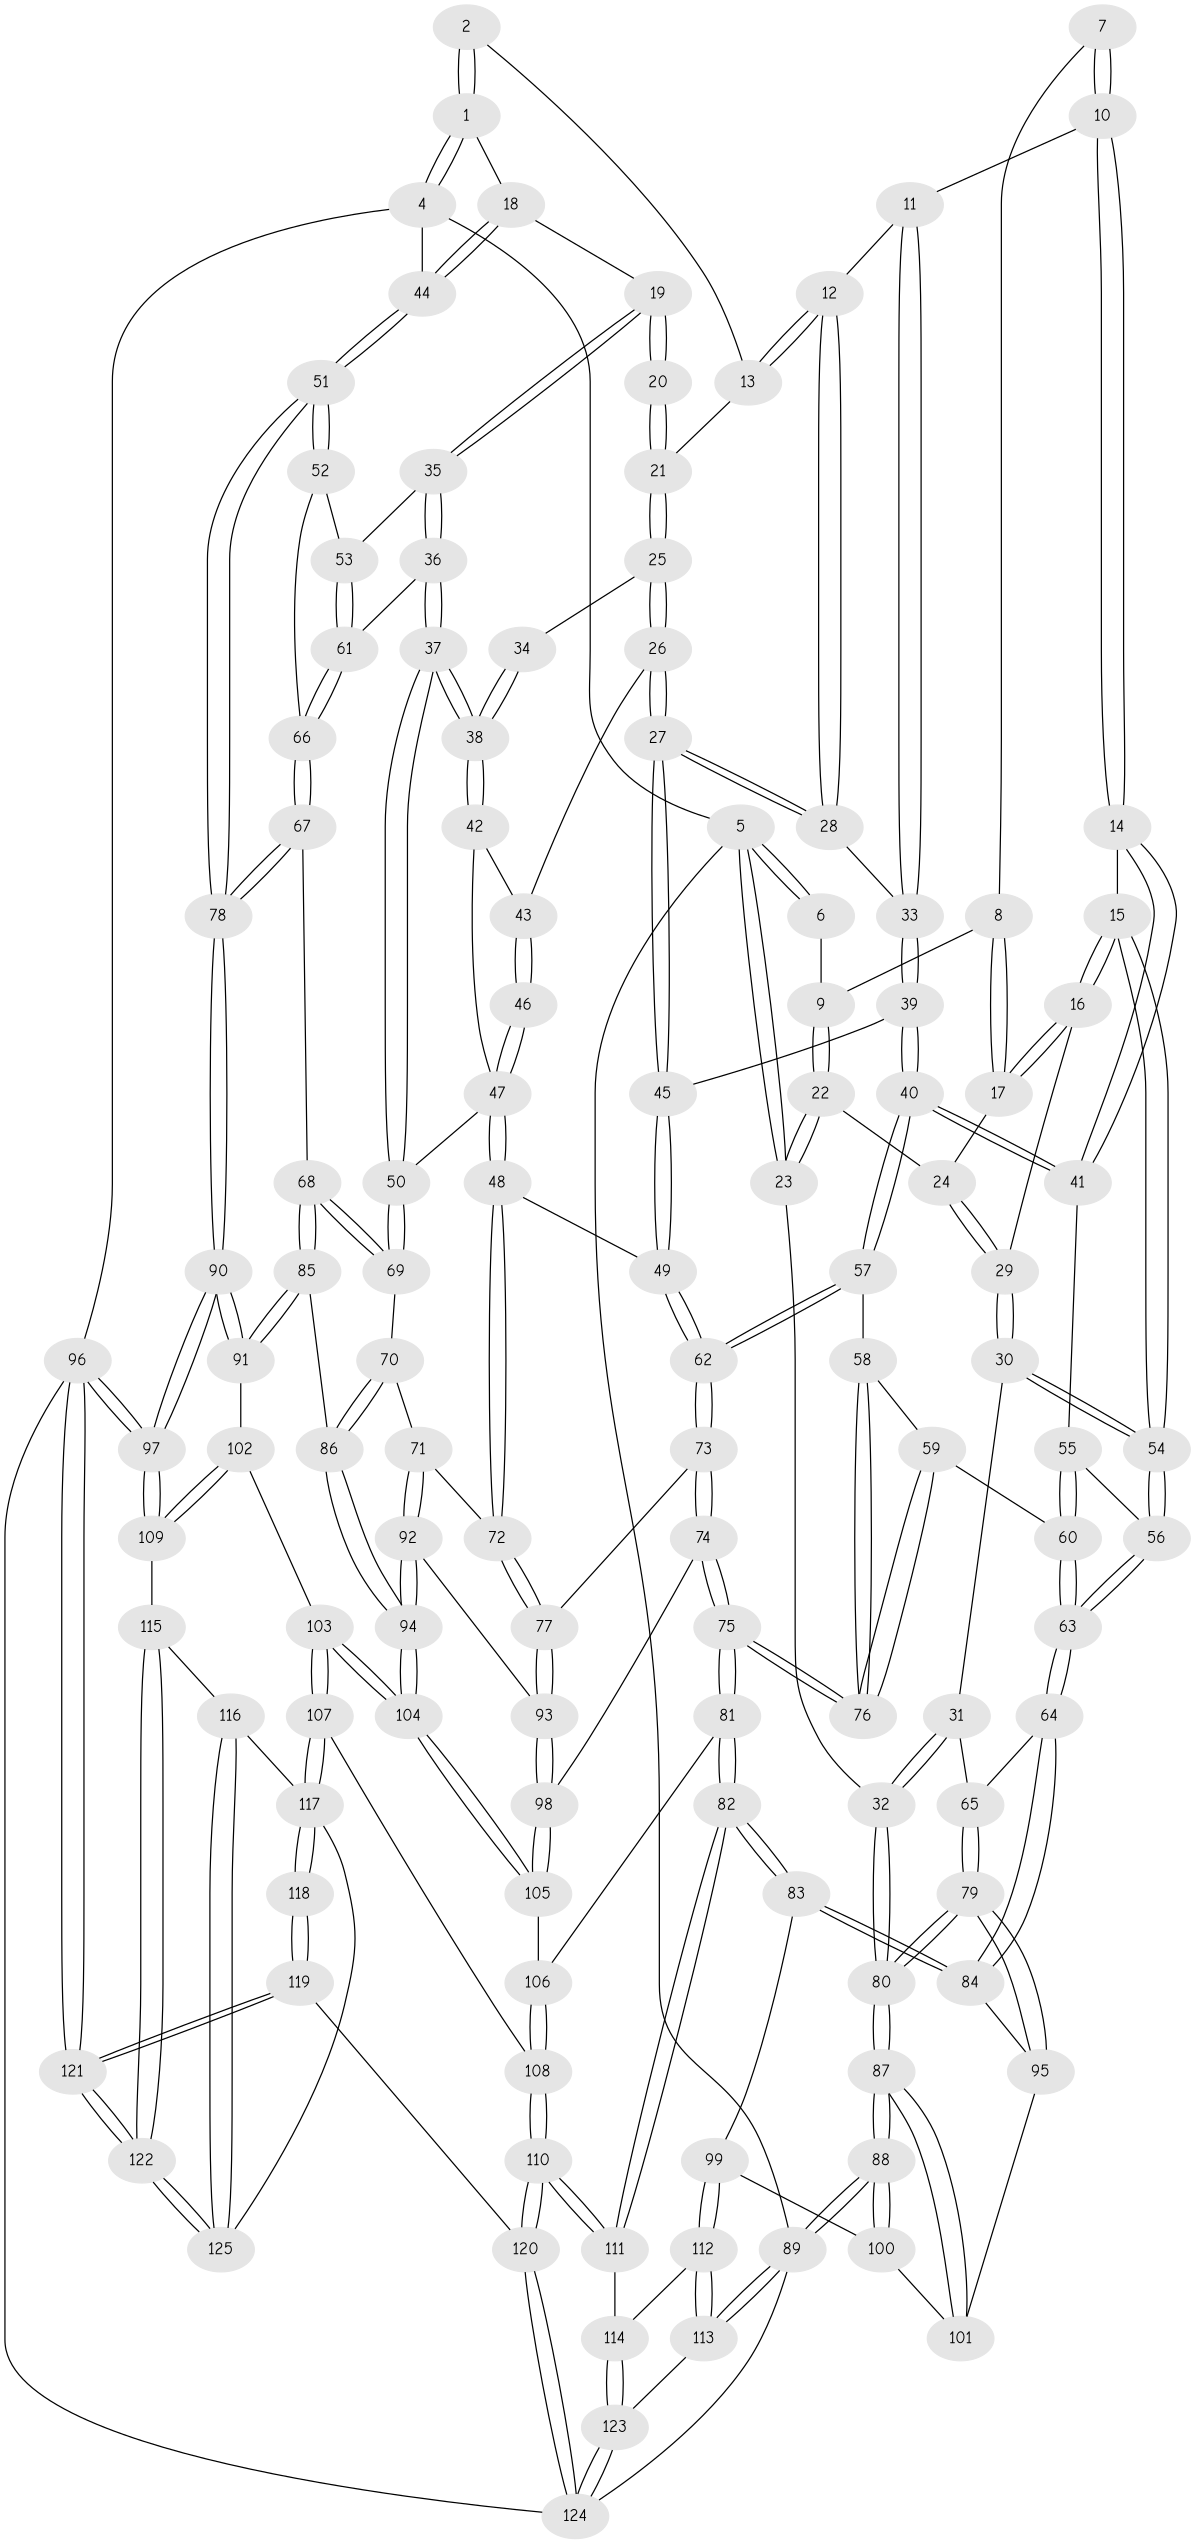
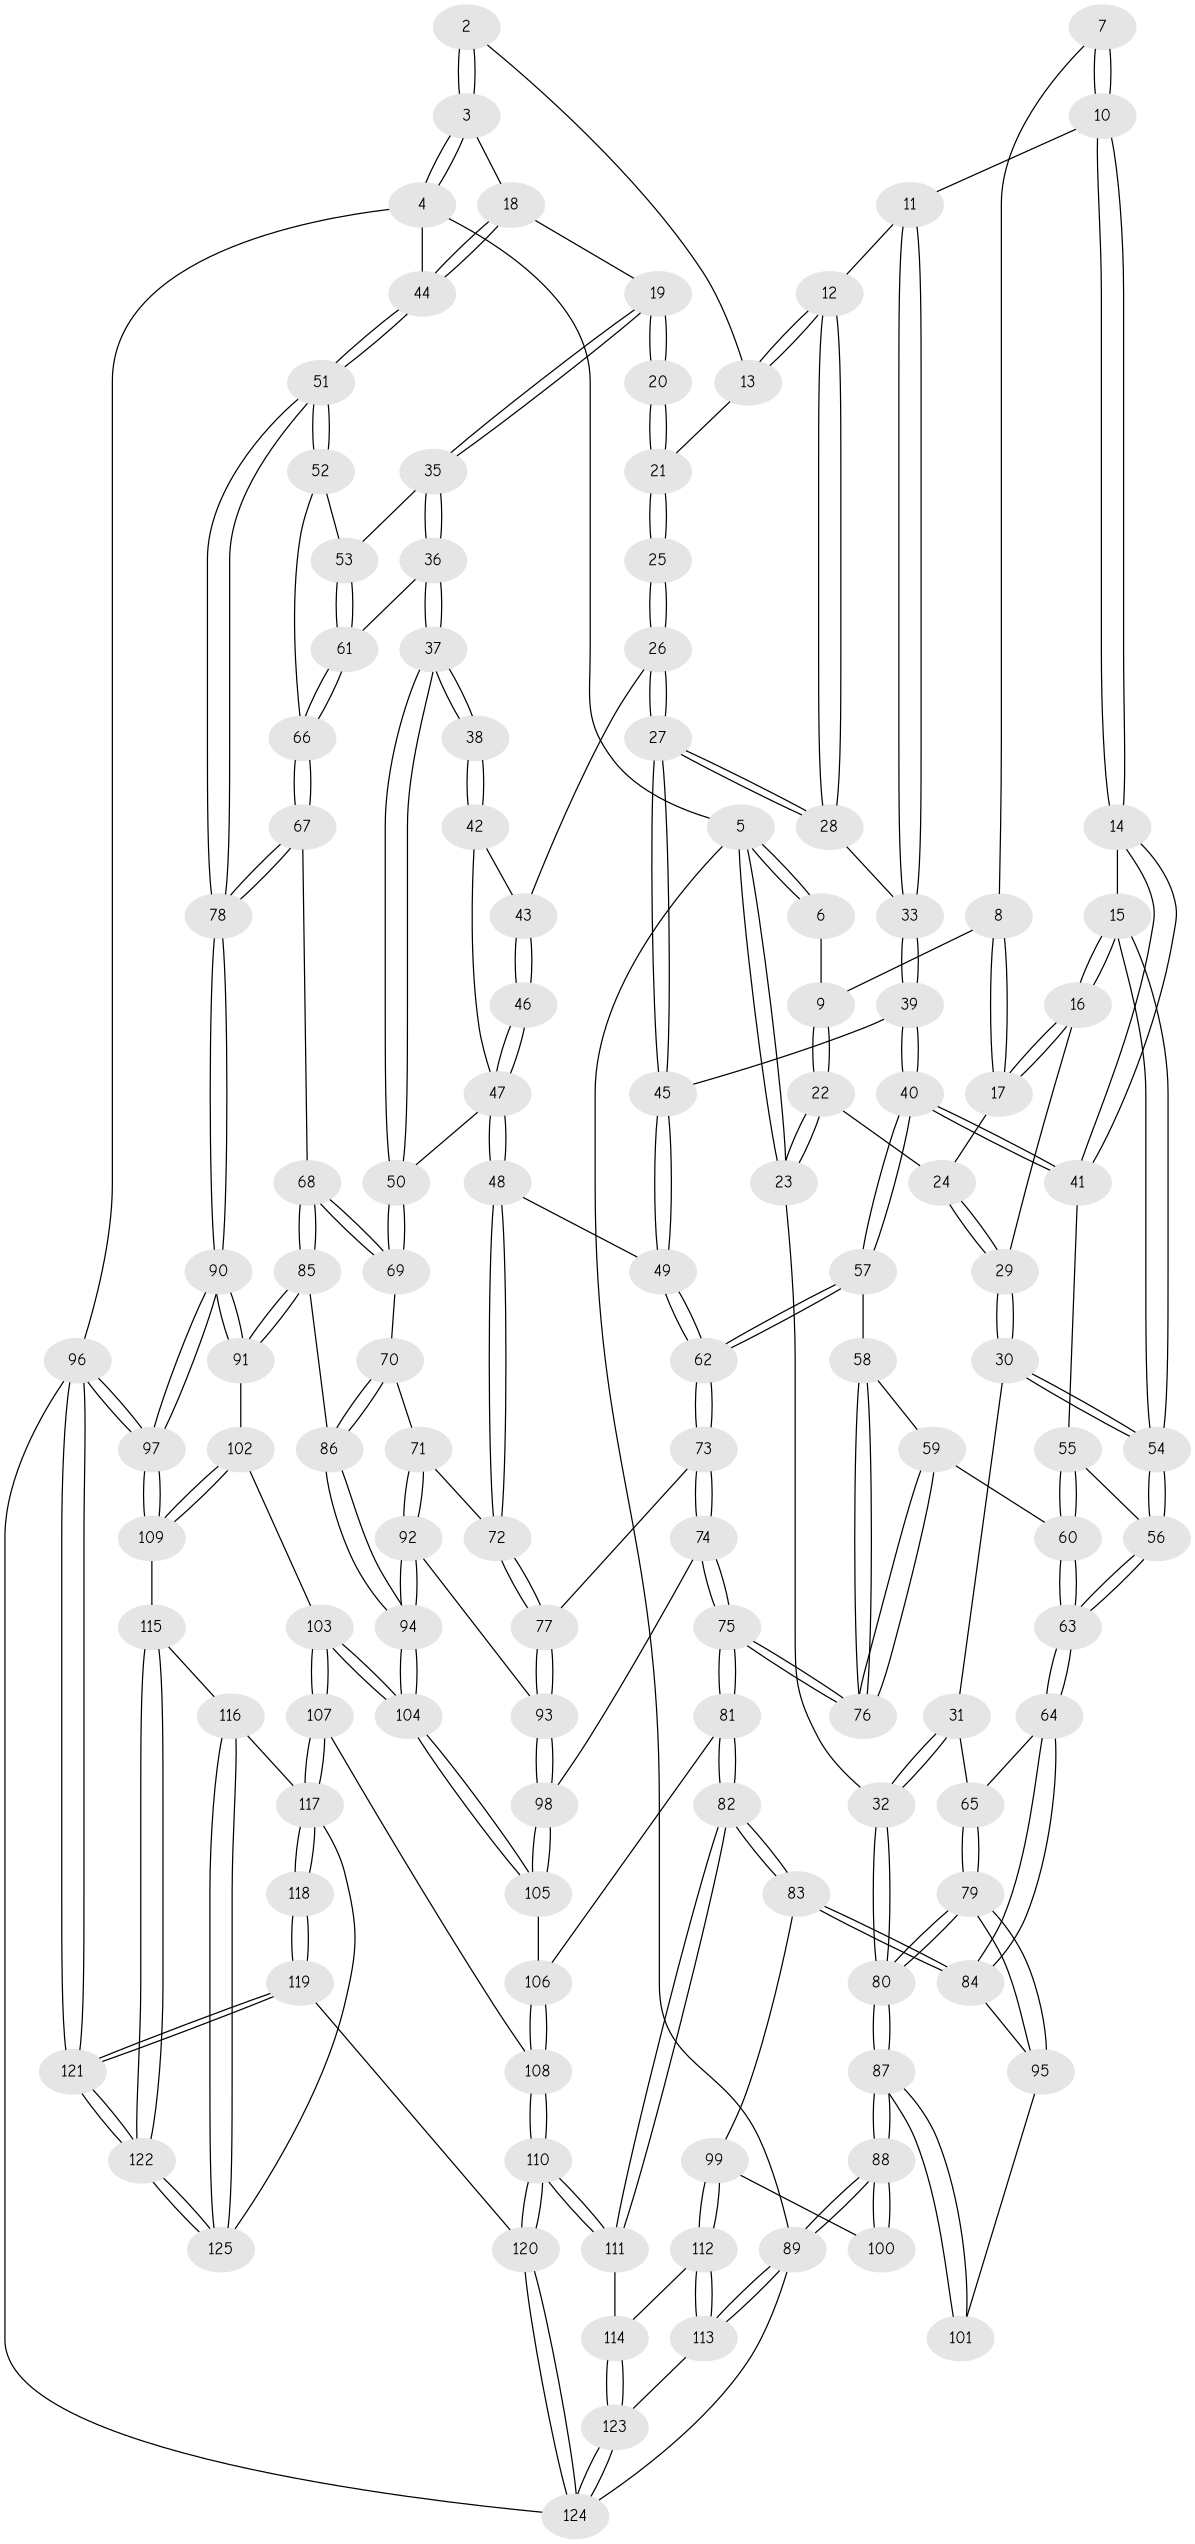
node "1": label "1" -> "3"
node "34": removed
edge "100" -- "101": removed
